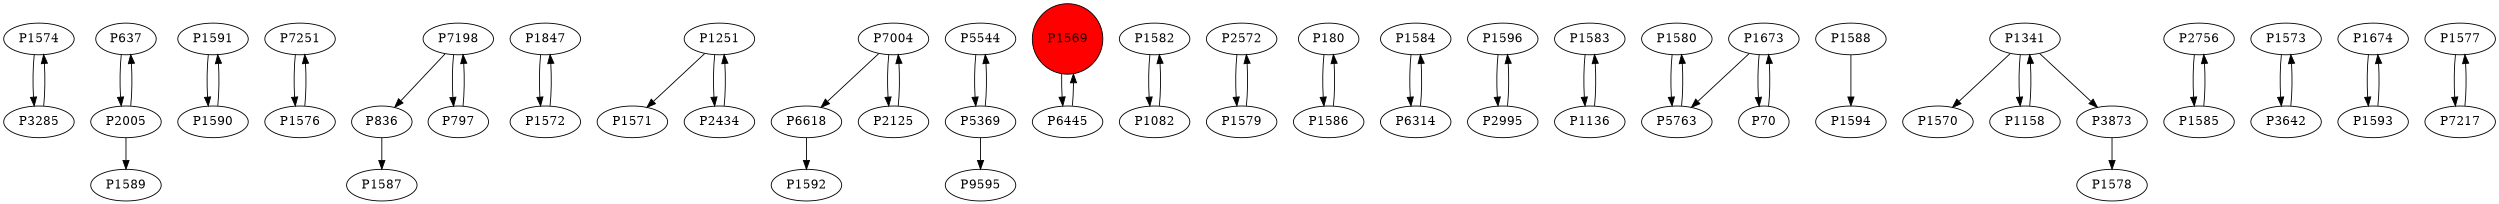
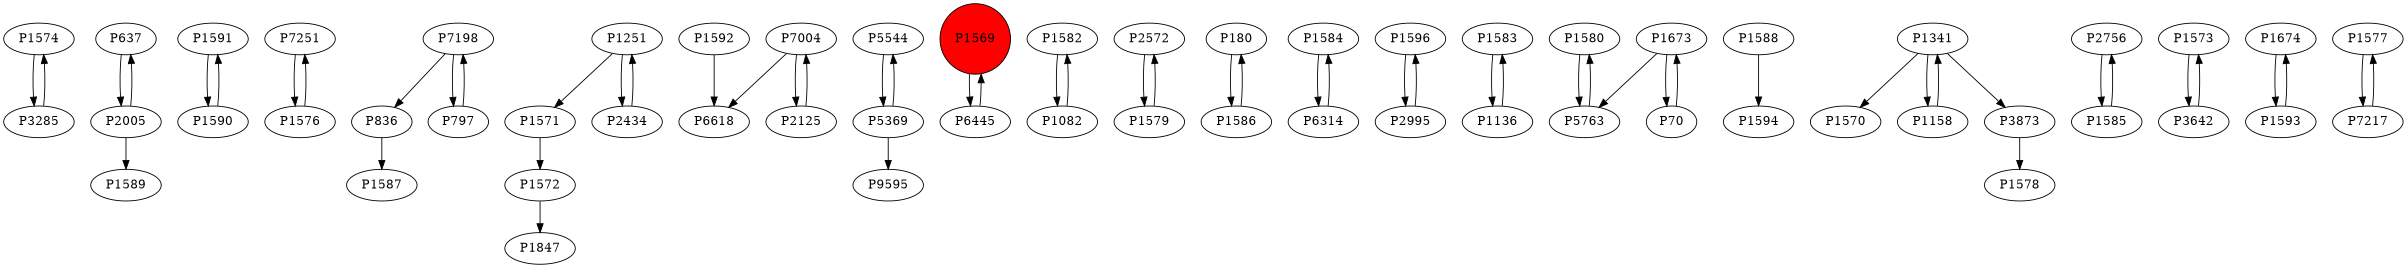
edge "P1847" -> "P1572": now "P1571" -> "P1572"
edge "P6618" -> "P1592": reversed
